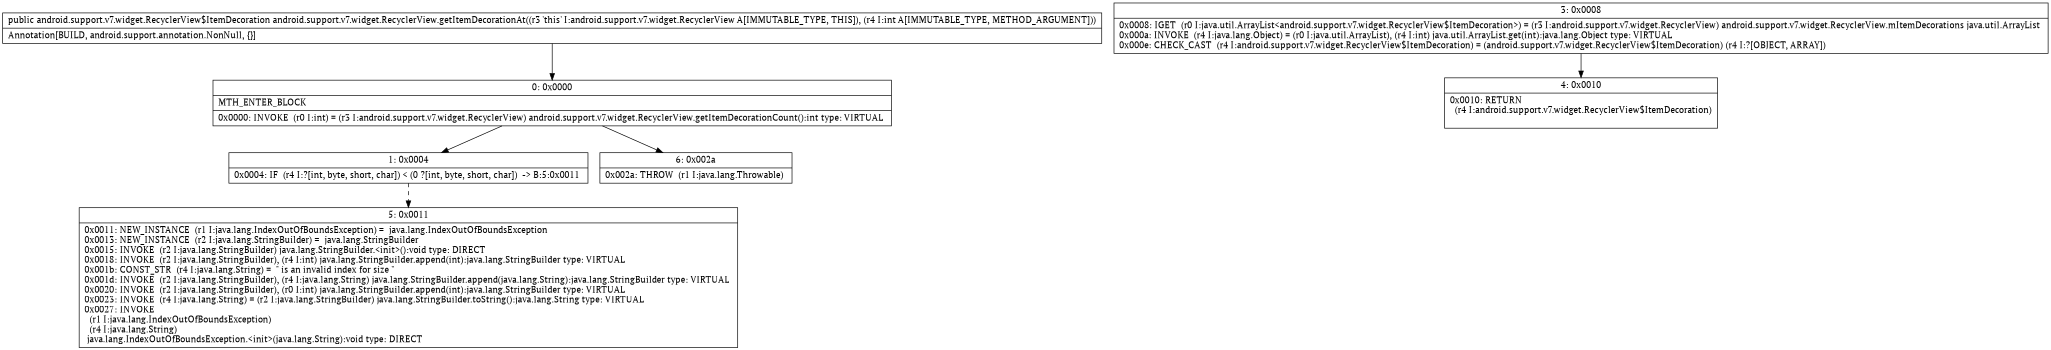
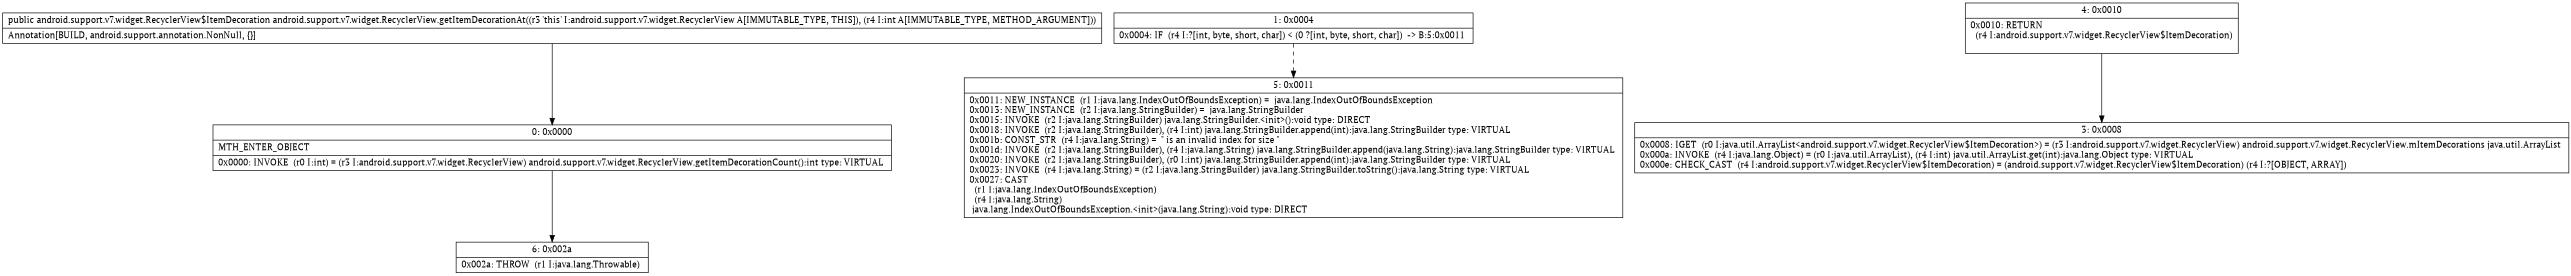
edge "3: 0x0008" -> "4: 0x0010": reversed
node "0: 0x0000": text "MTH_ENTER_BLOCK" -> "MTH_ENTER_OBJECT"
edge "0: 0x0000" -> "1: 0x0004": removed
node "5: 0x0011": text "0x0027: INVOKE" -> "0x0027: CAST"
